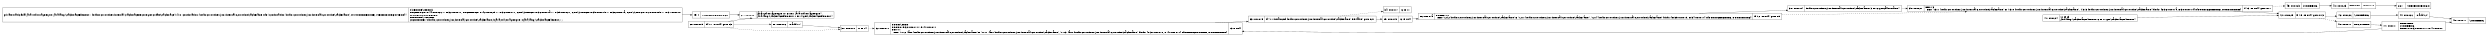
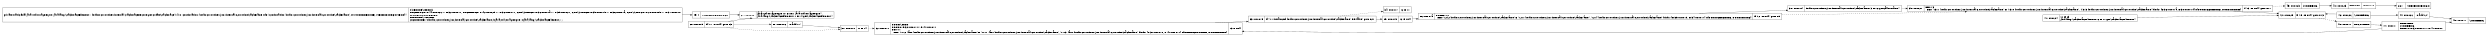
edge "42: 0x0029" -> "46: 0x002c": reversed
